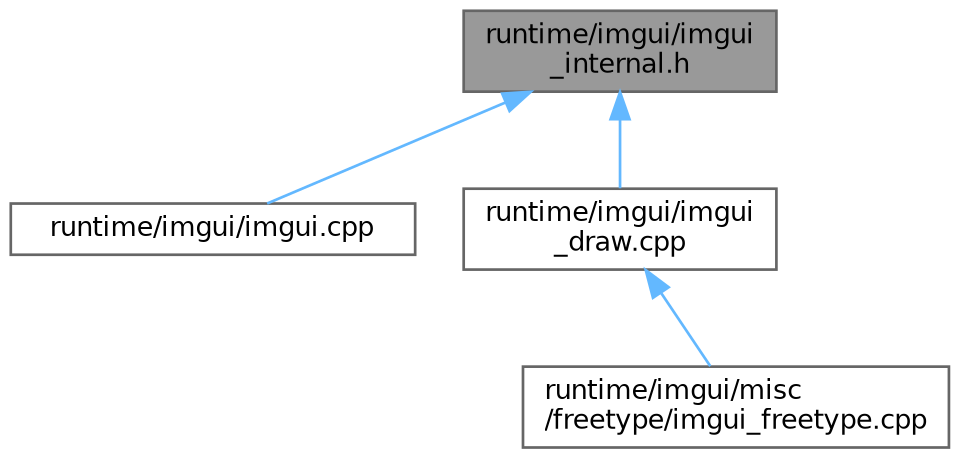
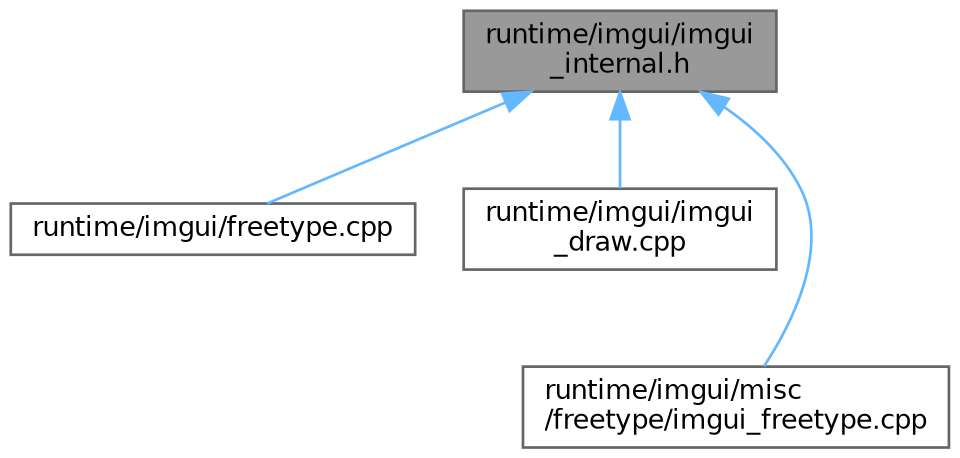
node "runtime/imgui/imgui.cpp": label "runtime/imgui/imgui.cpp" -> "runtime/imgui/freetype.cpp"
edge "runtime/imgui/misc /freetype/imgui_freetype.cpp" -> "runtime/imgui/imgui _draw.cpp": now "runtime/imgui/misc /freetype/imgui_freetype.cpp" -> "runtime/imgui/imgui _internal.h"
